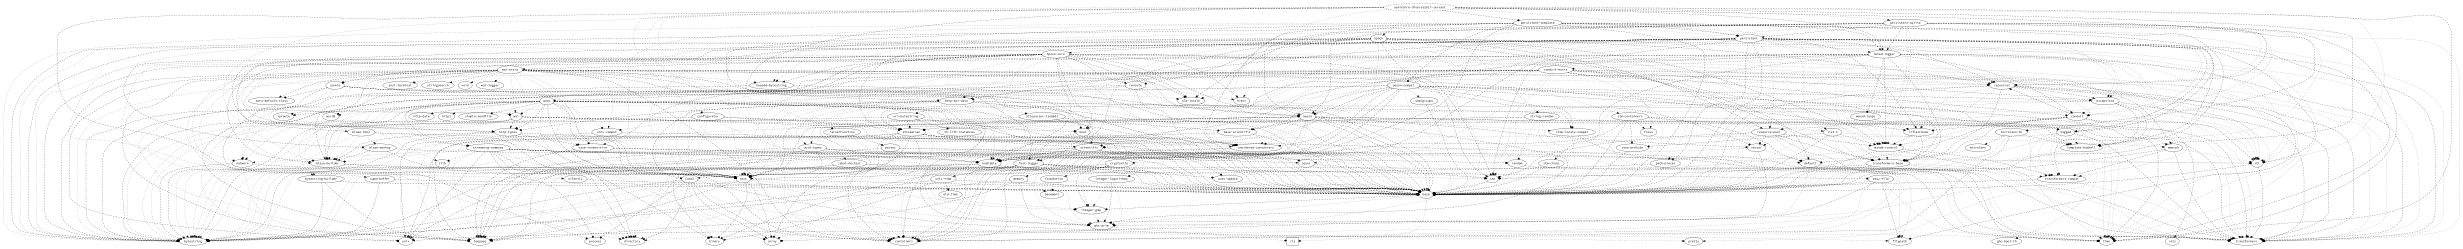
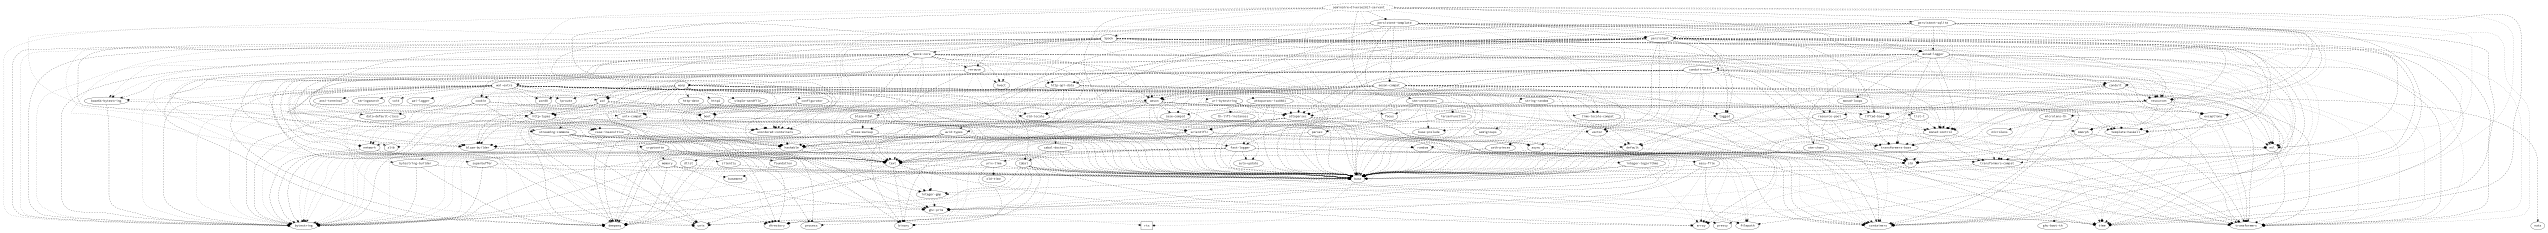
edge "Spock" -> "wai": style dotted -> dashed
edge "wai-extra" -> "word8": style dotted -> dashed
edge "exceptions" -> "conduit": reversed
node "base-scientific": label "base-scientific" -> "base-compat"
edge "streaming-commons" -> "transformers": removed
node "dlist": added
